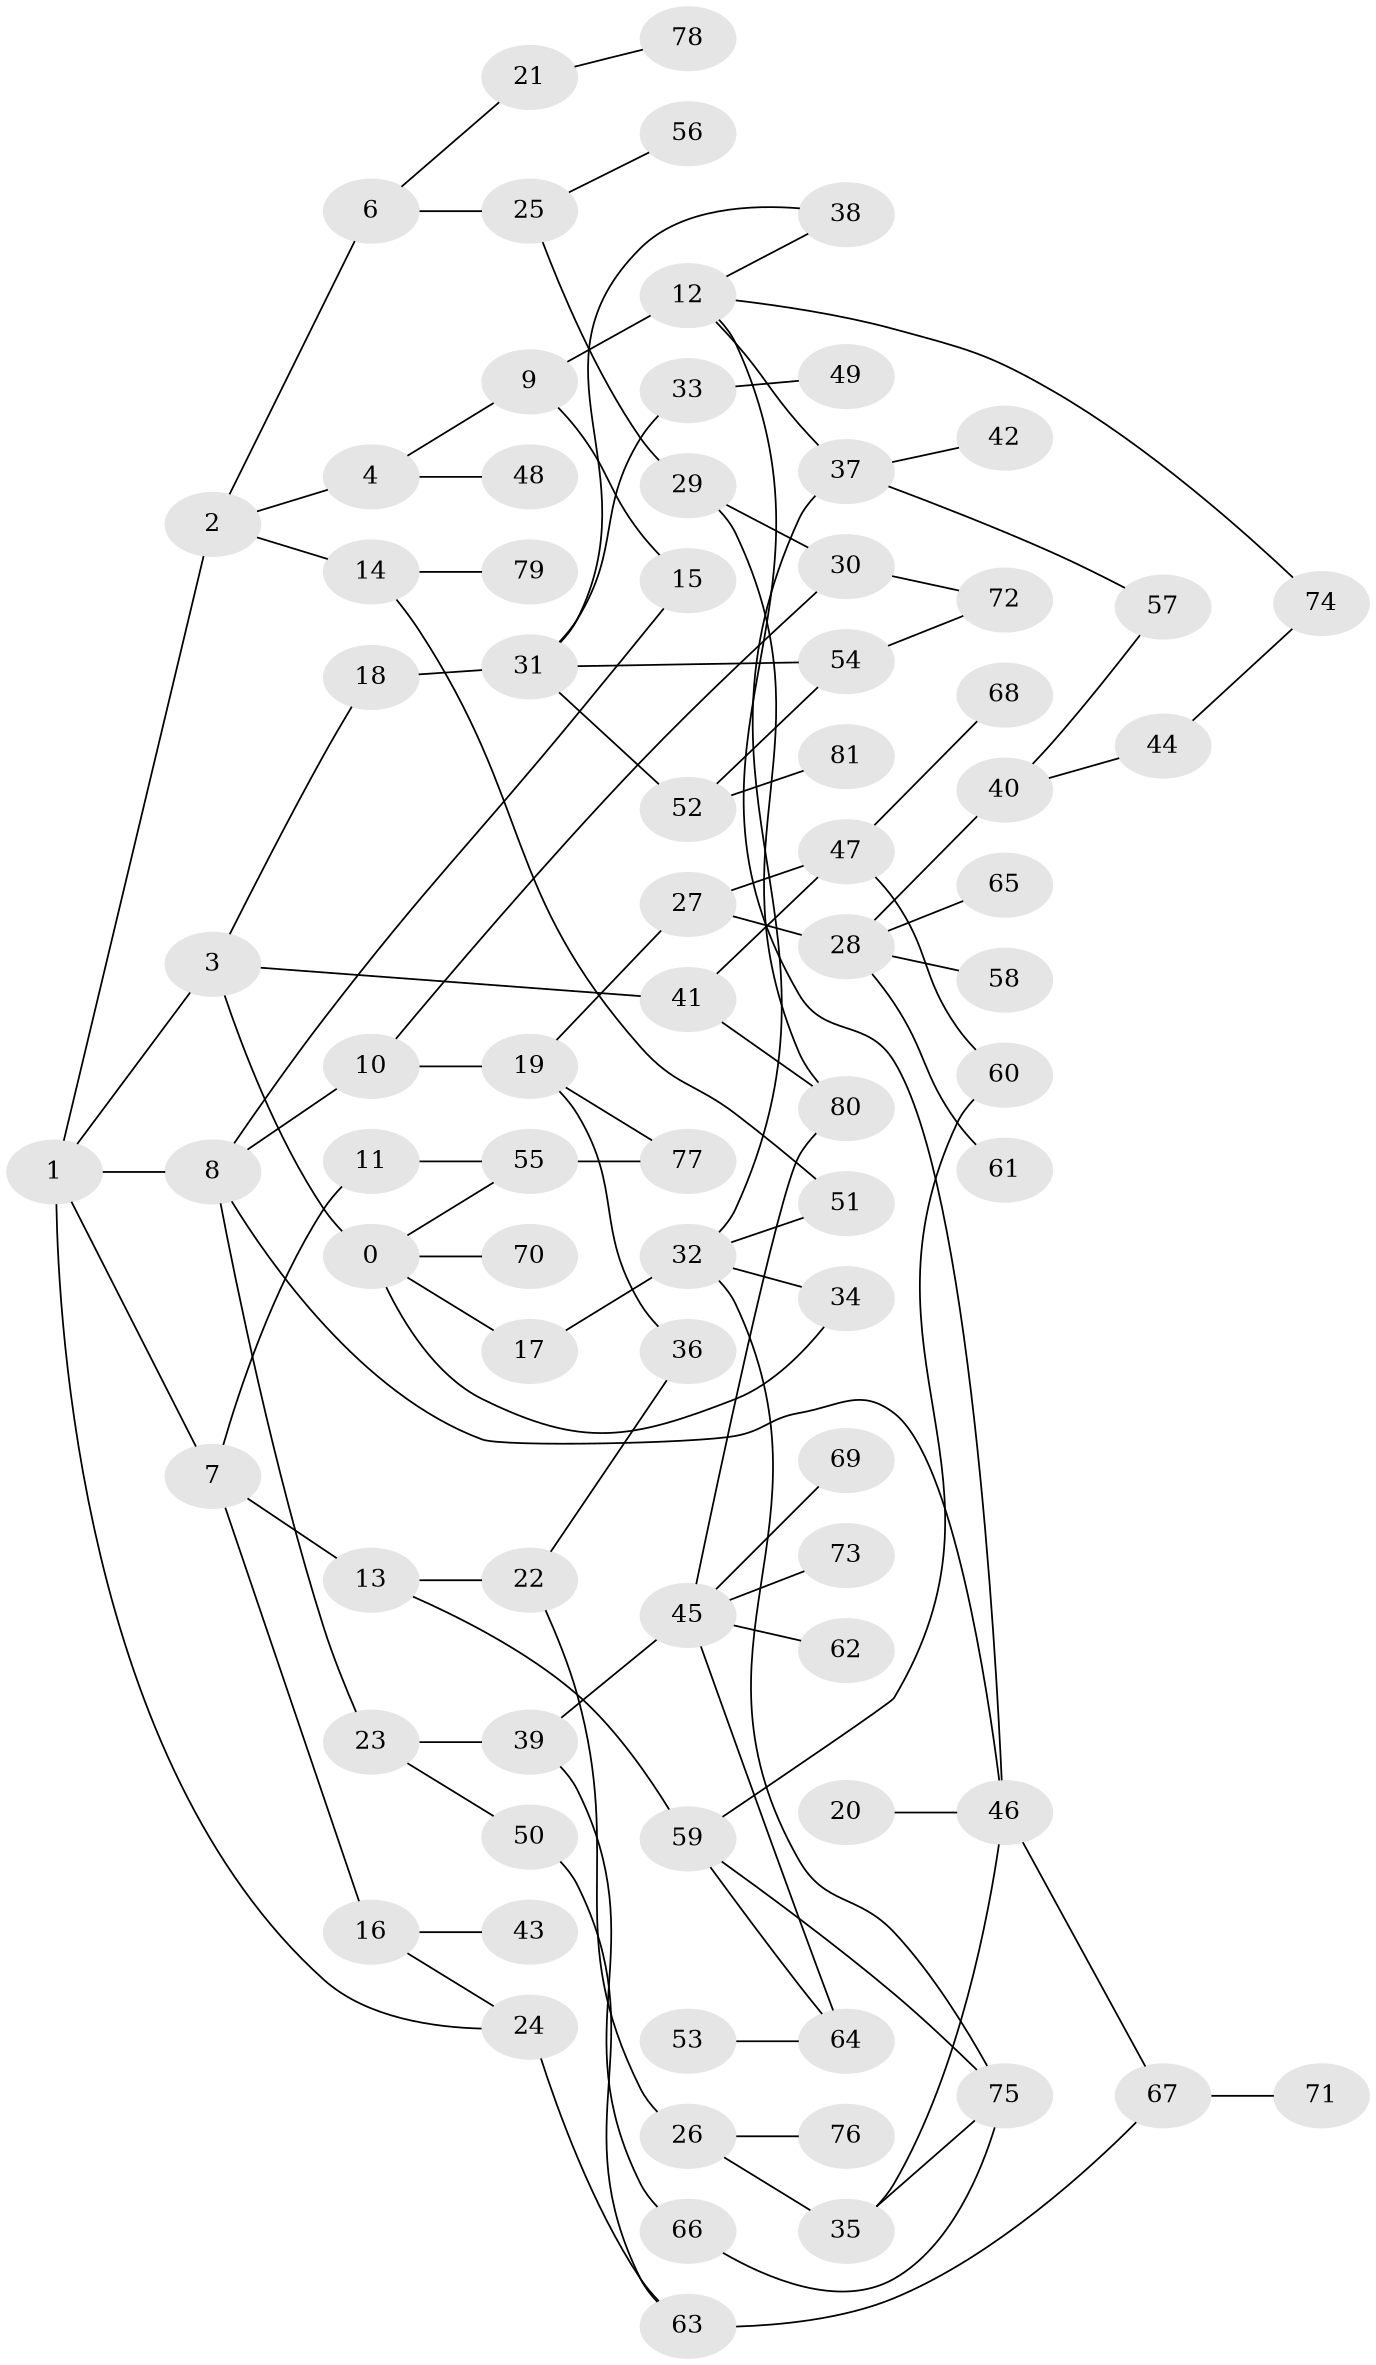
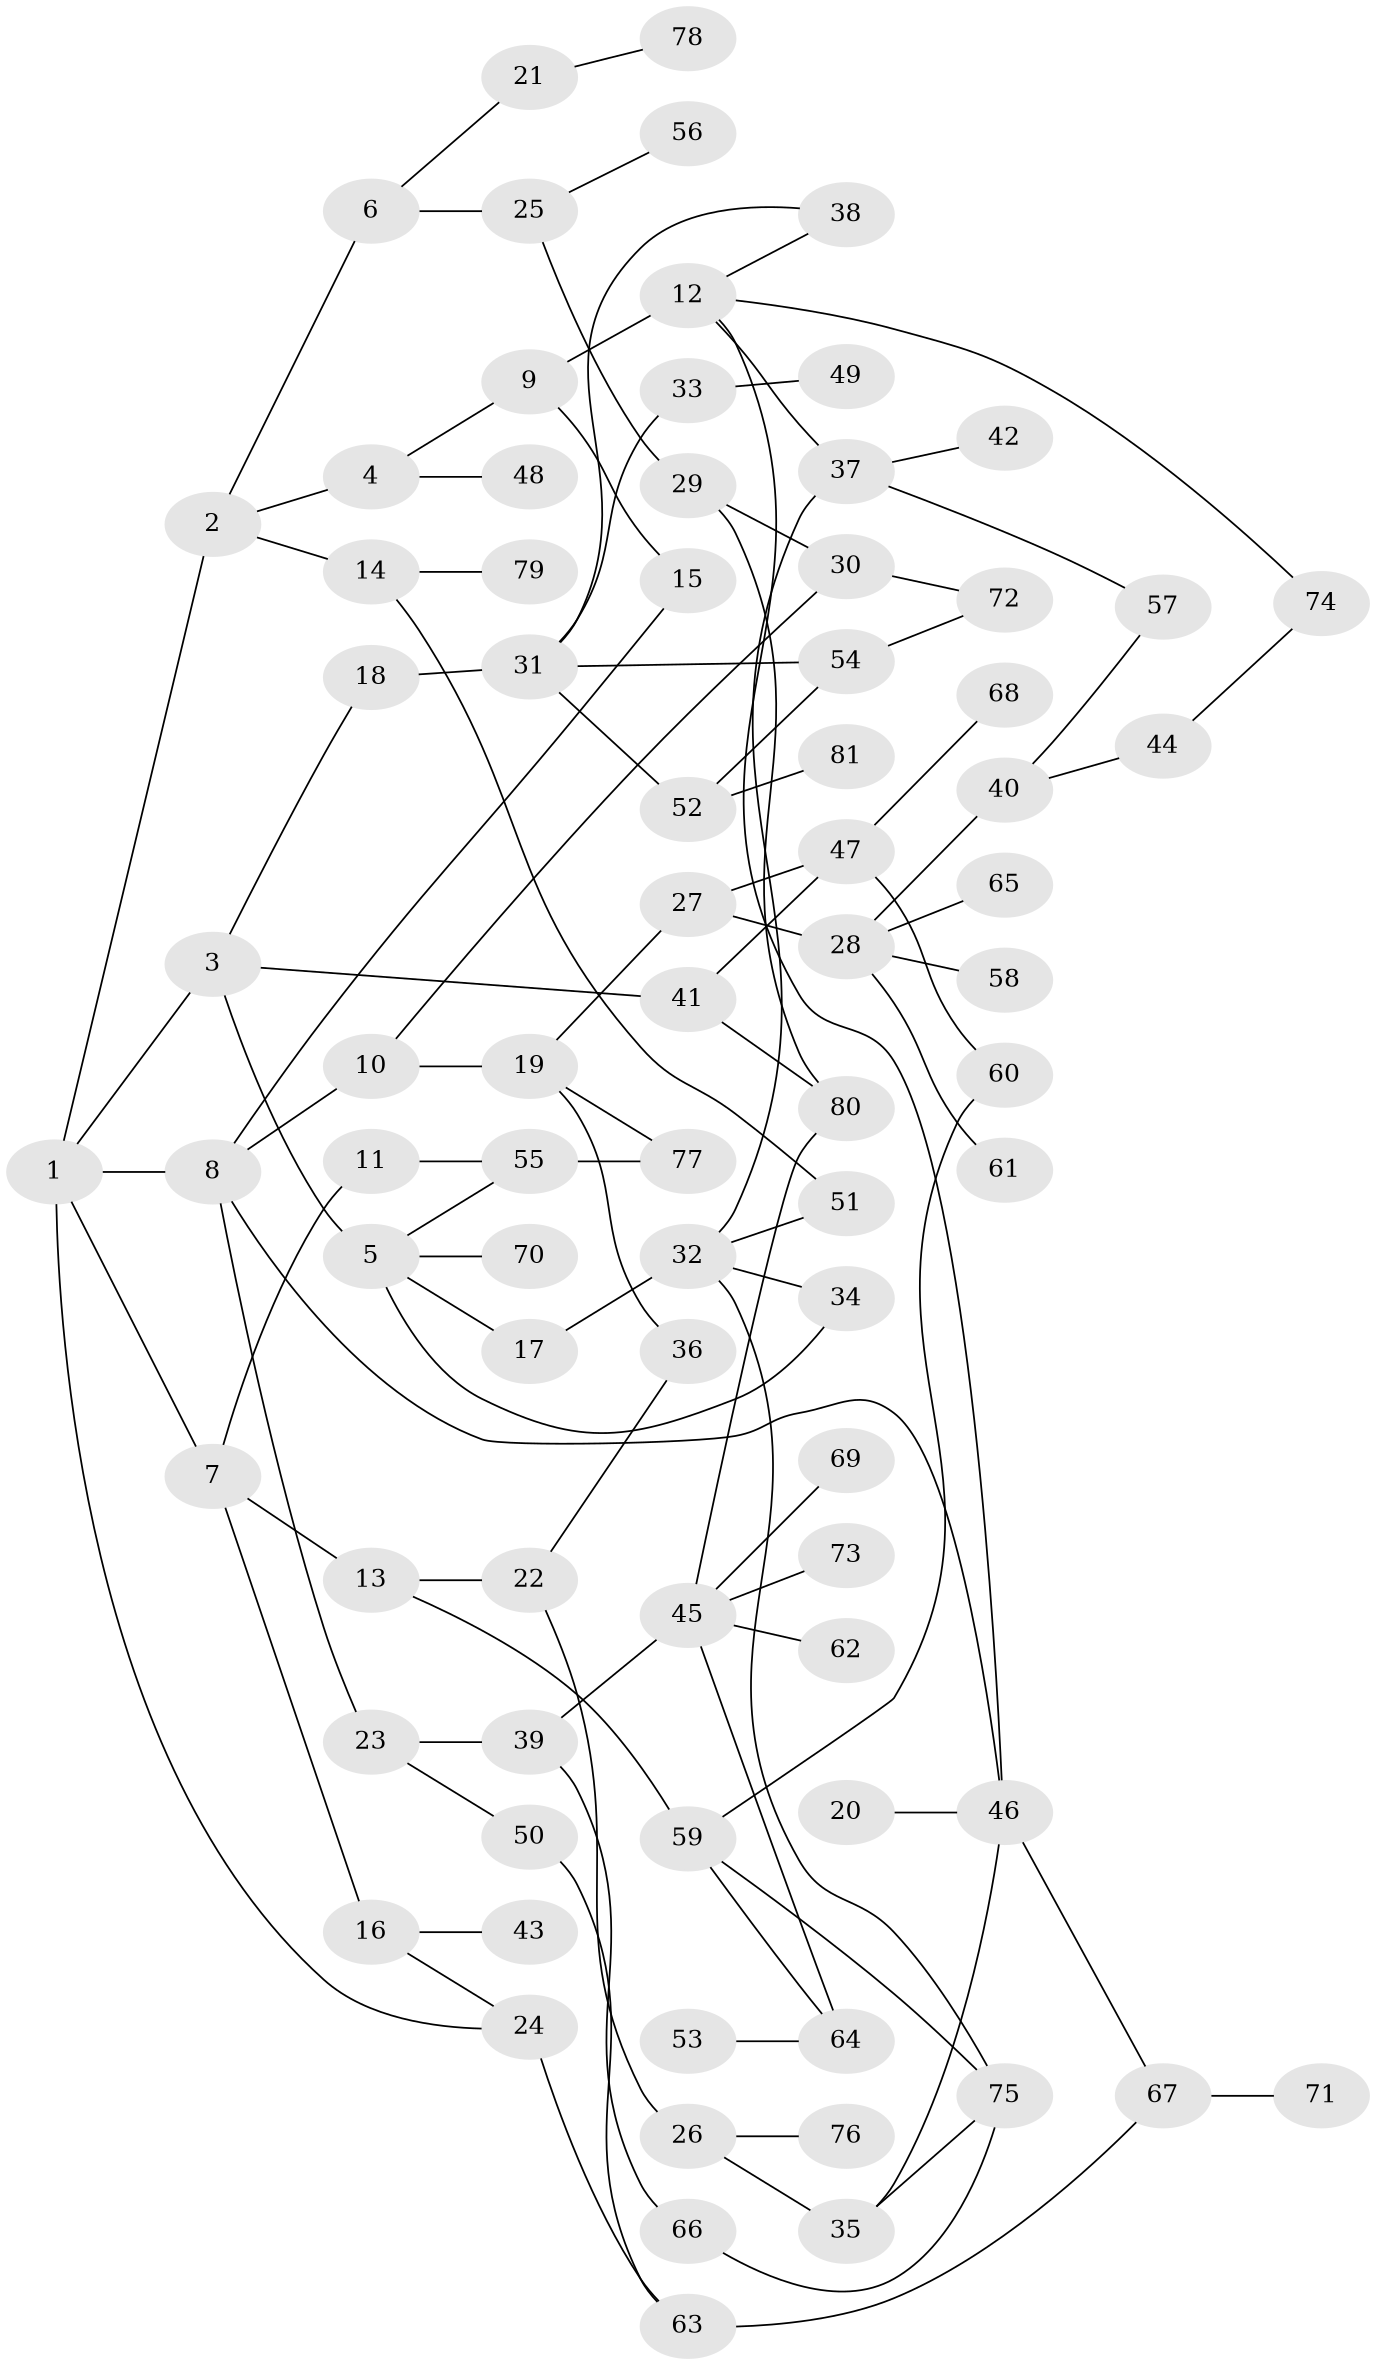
node "0": label "0" -> "5"
